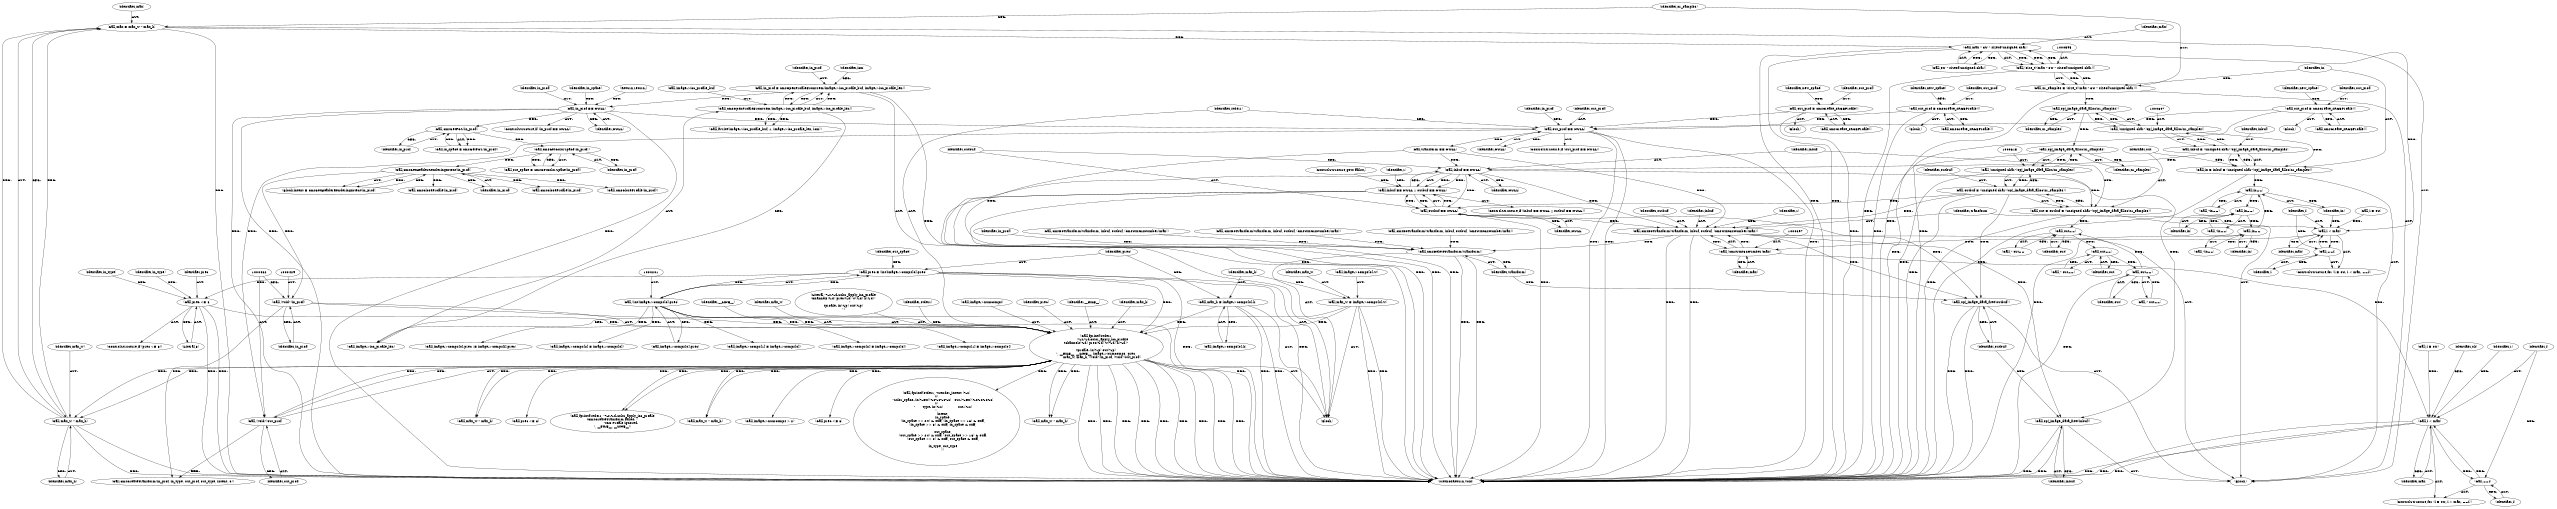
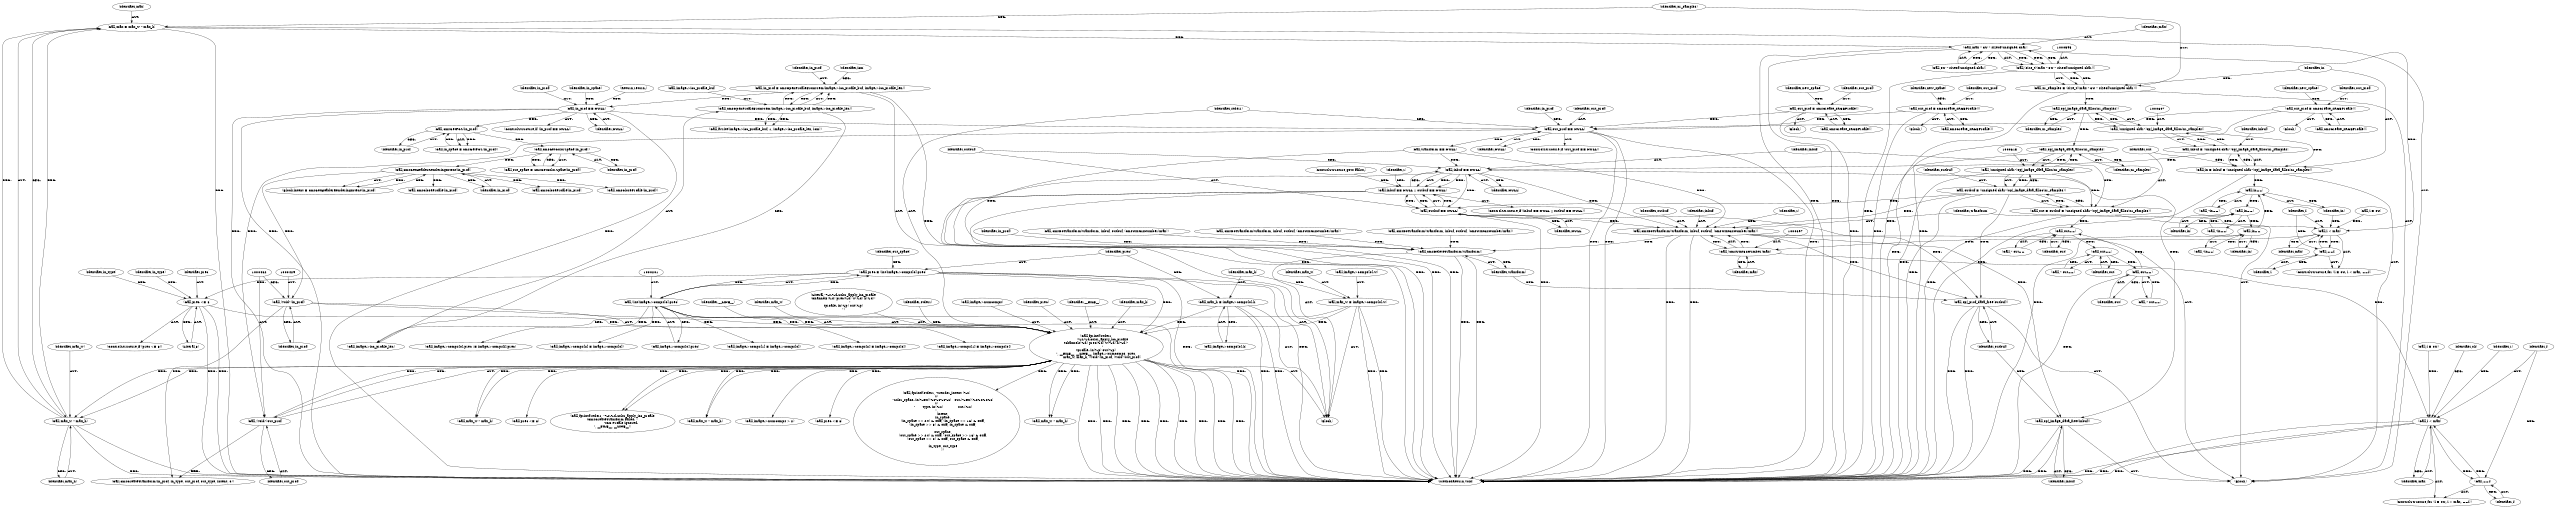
node "(Call,opj_image_data_free(outbuf))": label "(Call,opj_image_data_free(outbuf))" -> "(Call,opj_prof_data_free(outbuf))"
